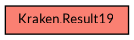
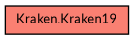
node "Kraken.Result19": label "Kraken.Result19" -> "Kraken.Kraken19"
